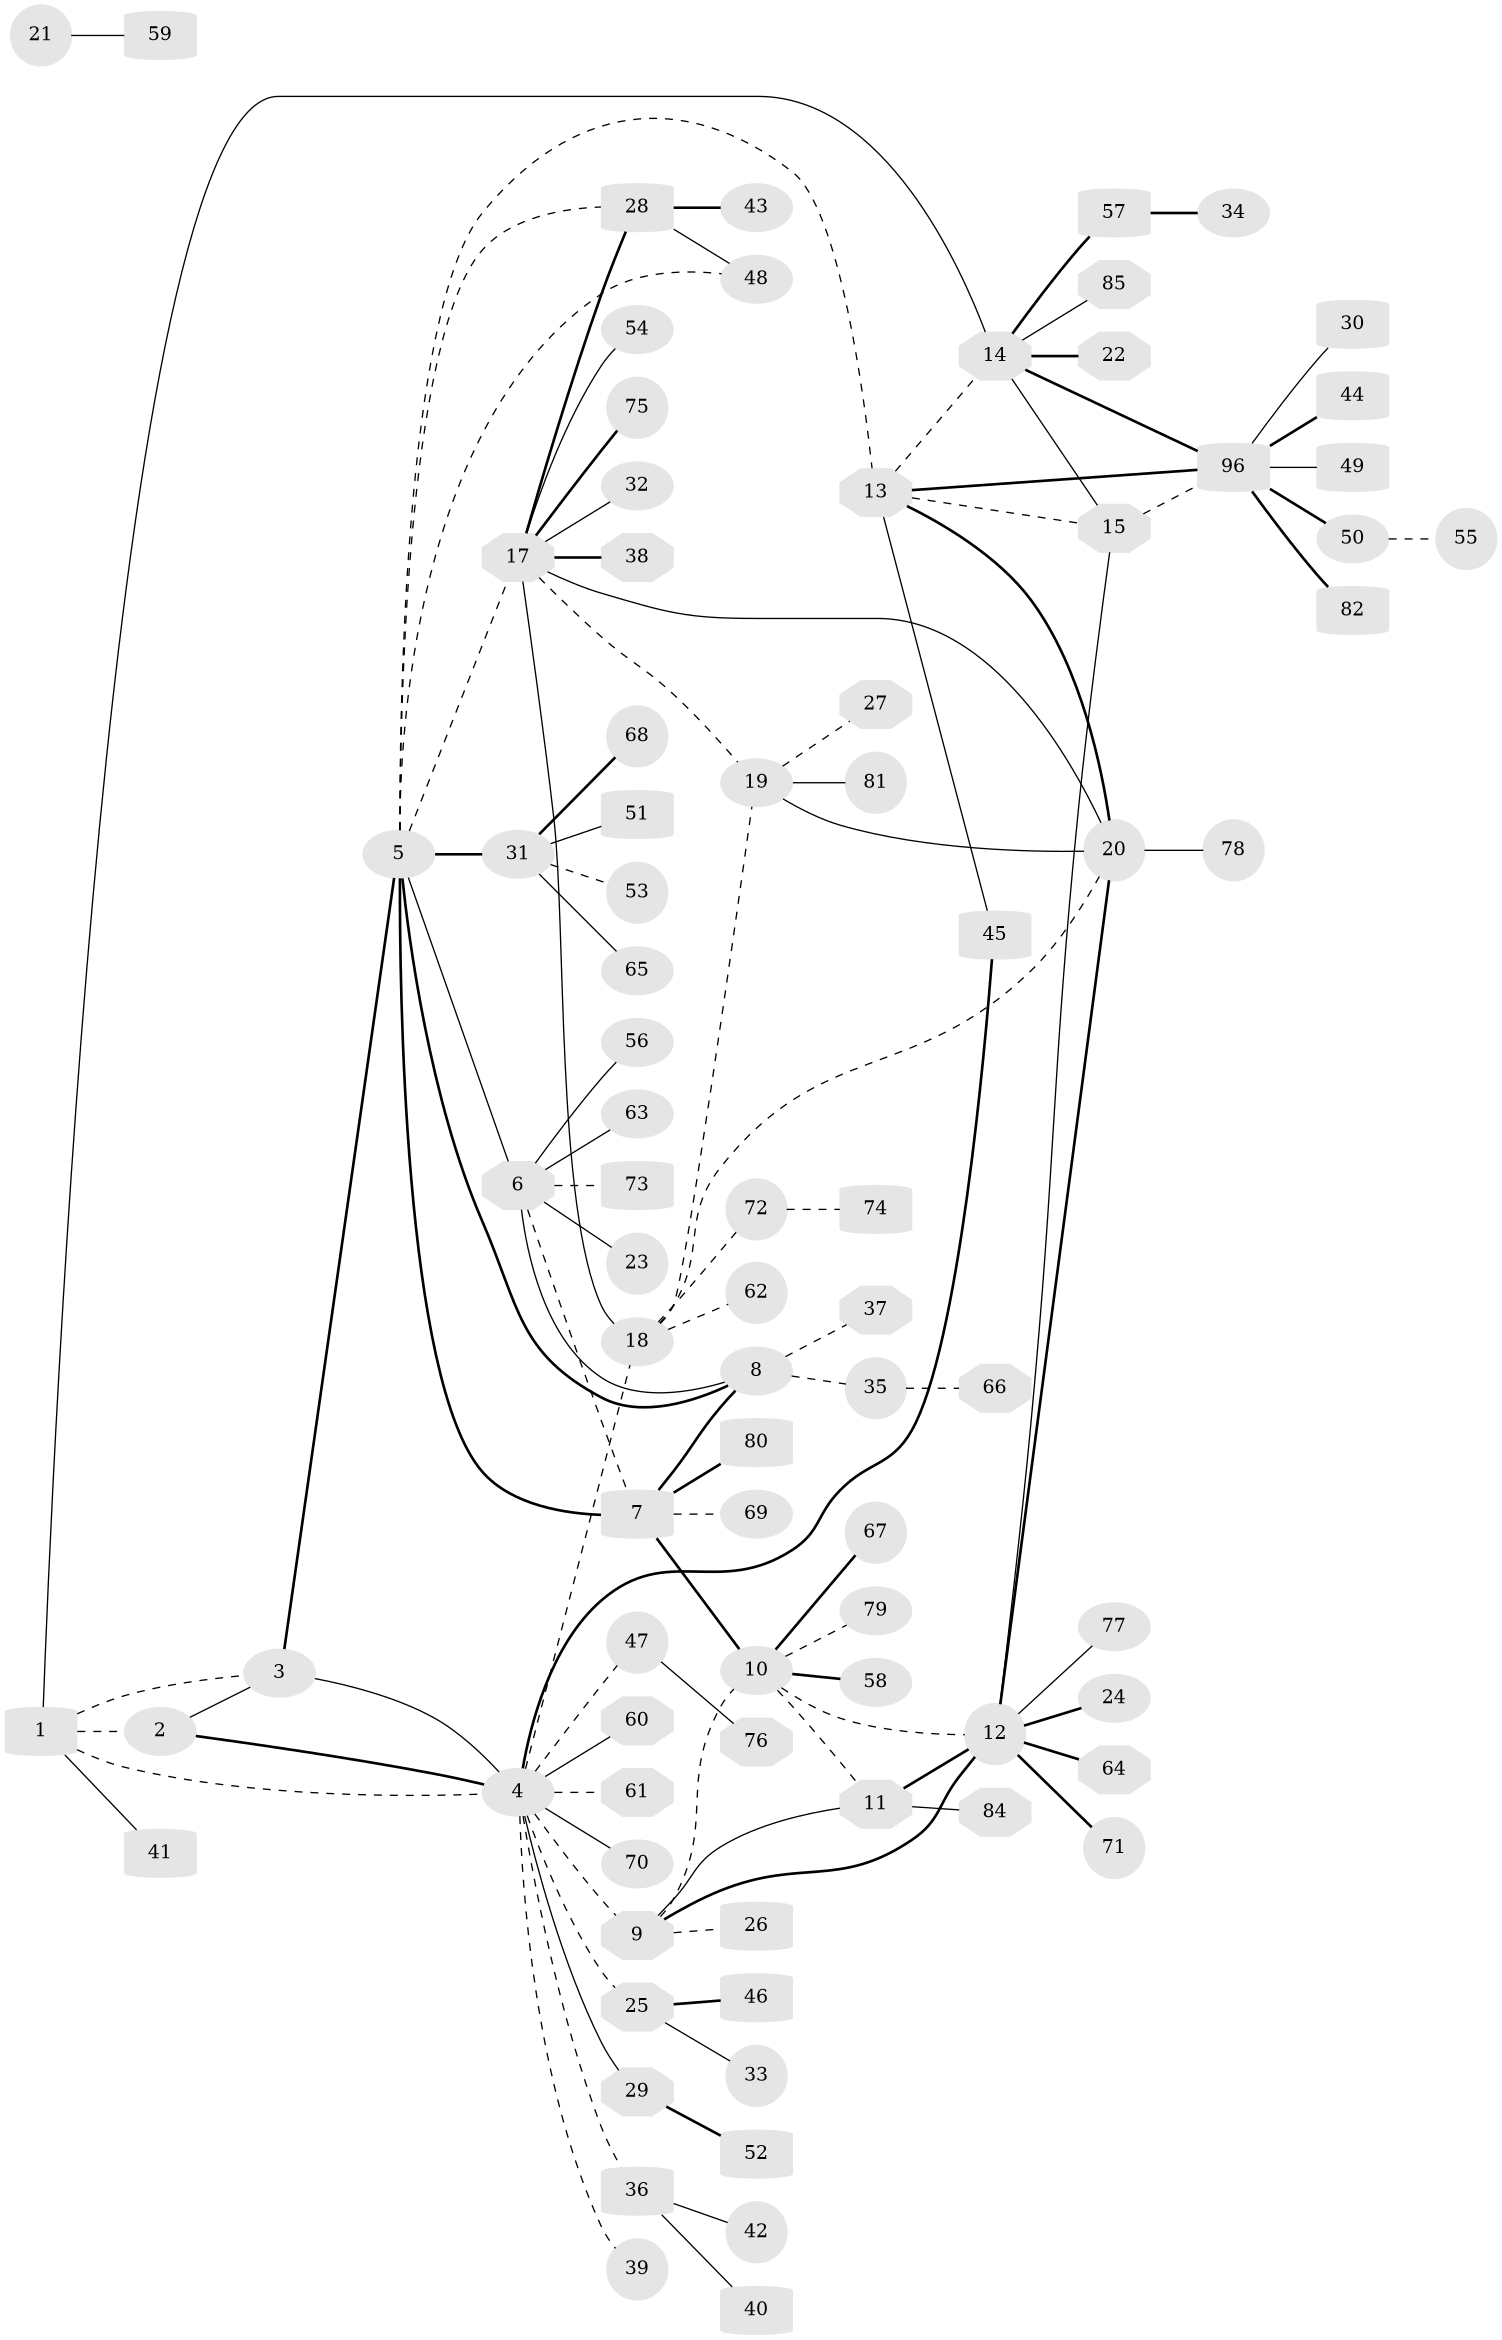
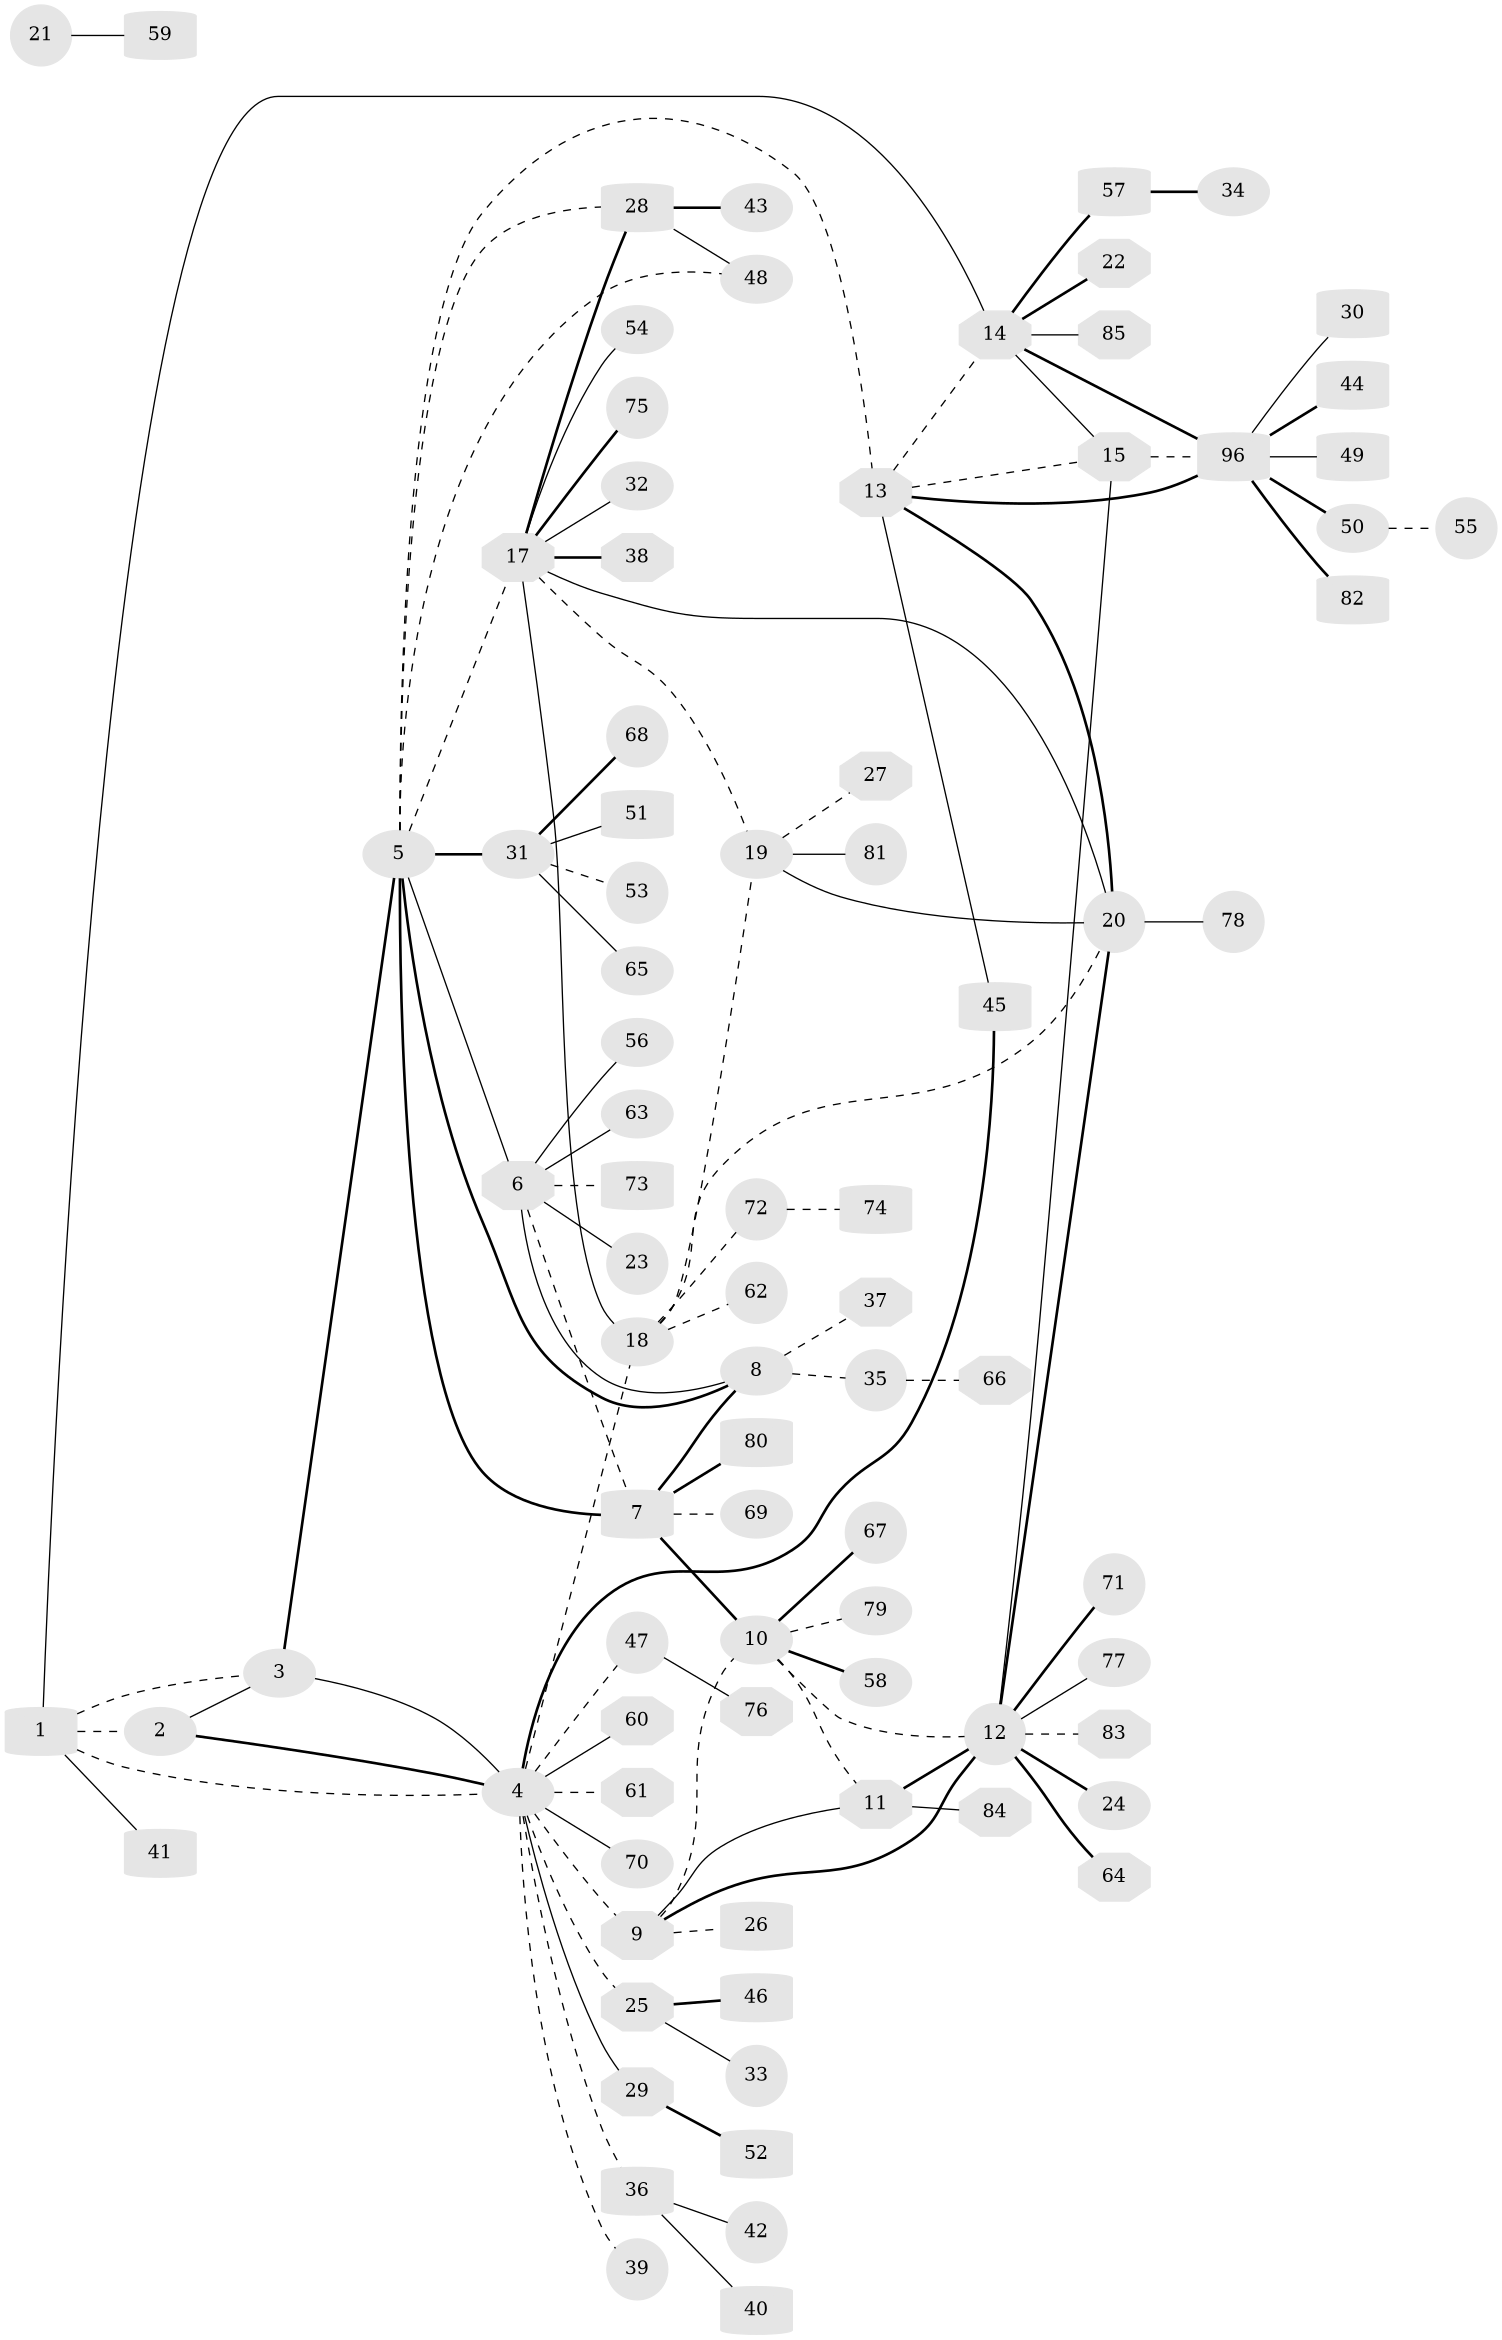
node "83": added
